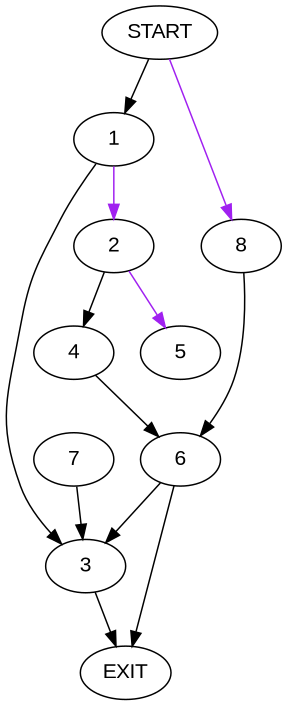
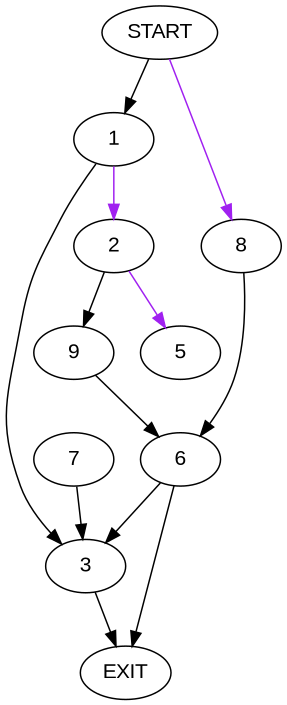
node "4": label "4" -> "9"
